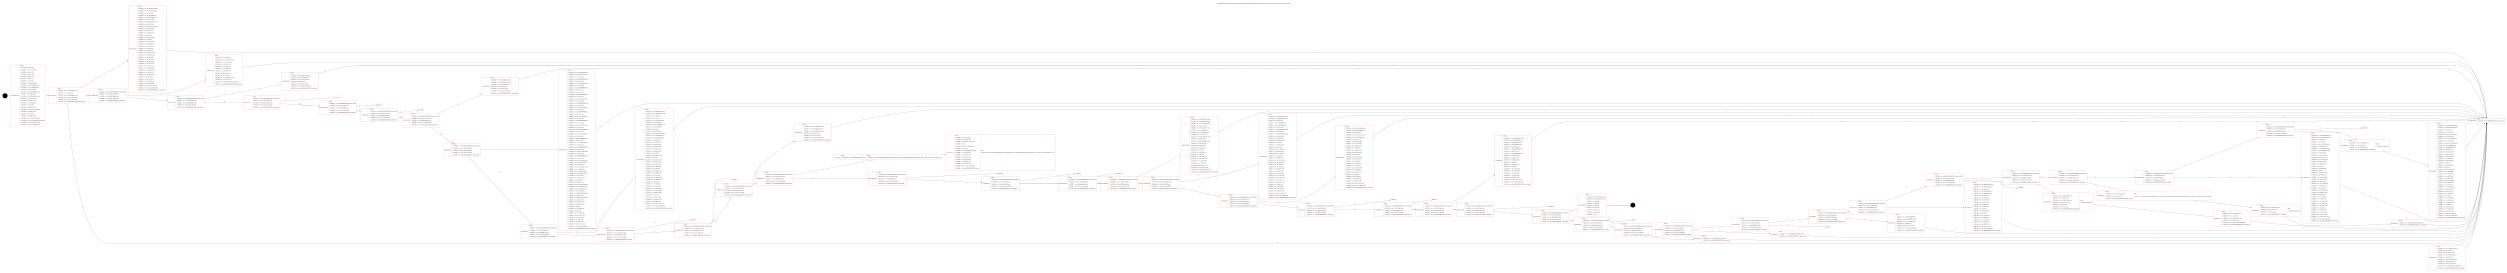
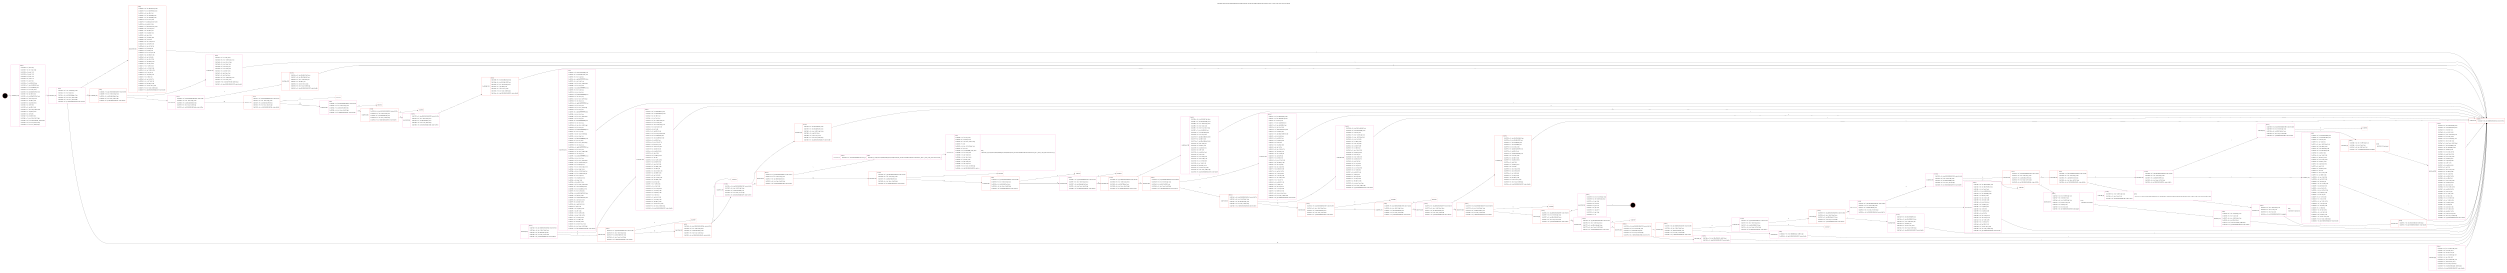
node "0x40158c [28]": removed
